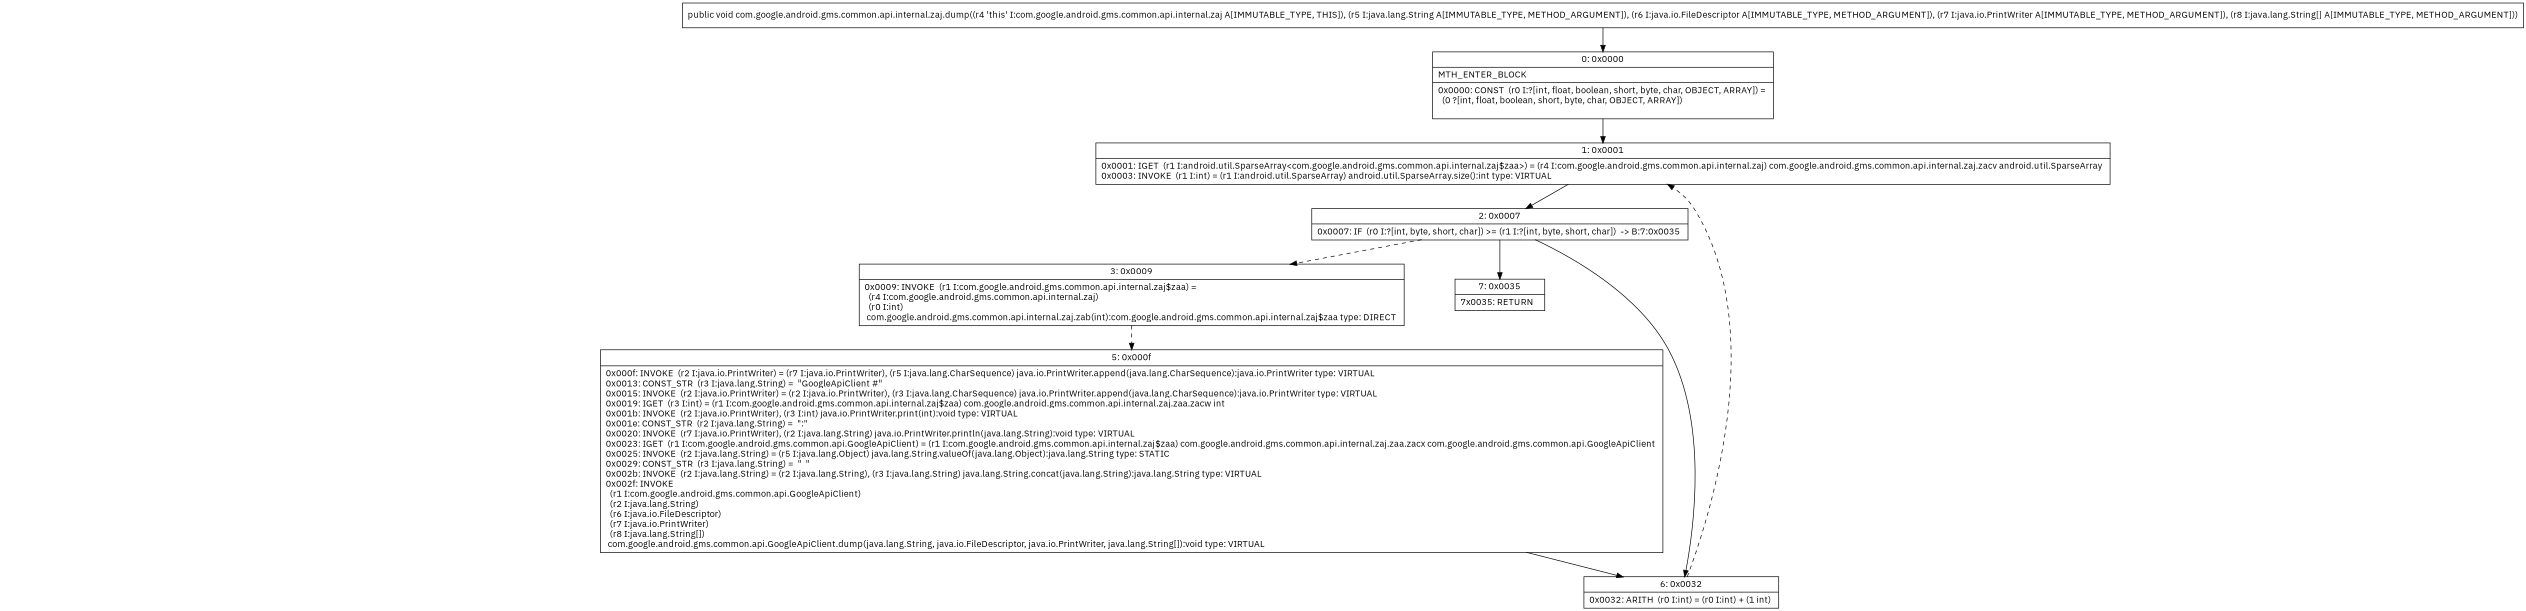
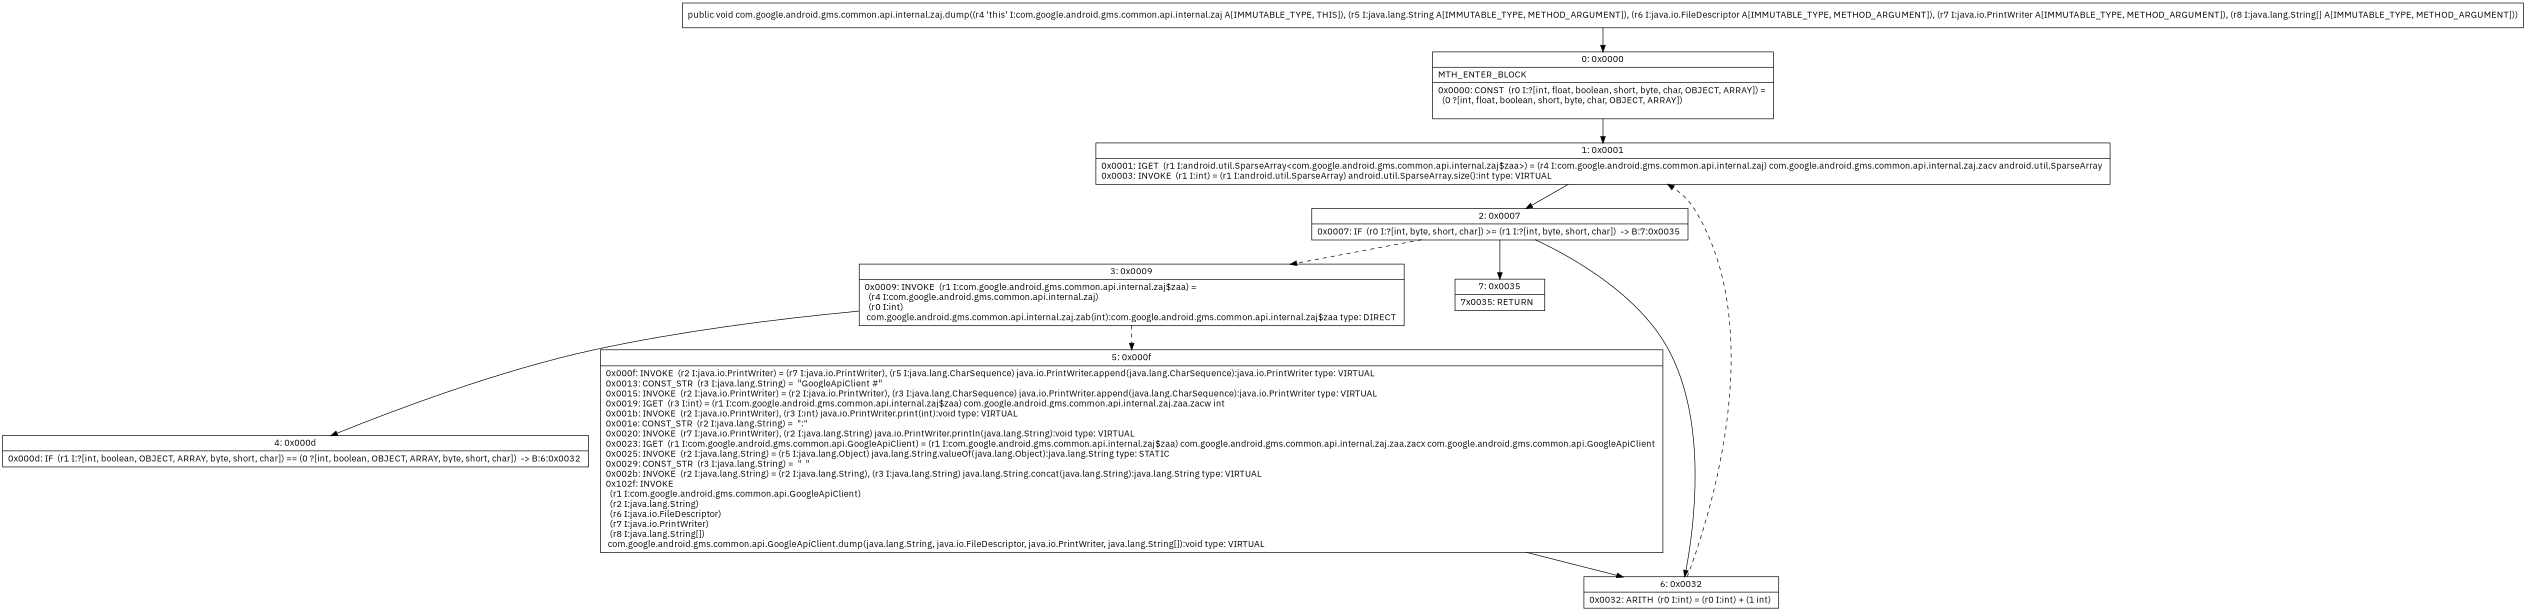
node "4: 0x000d": added
node "5: 0x000f": text "0x002f: INVOKE" -> "0x102f: INVOKE"
